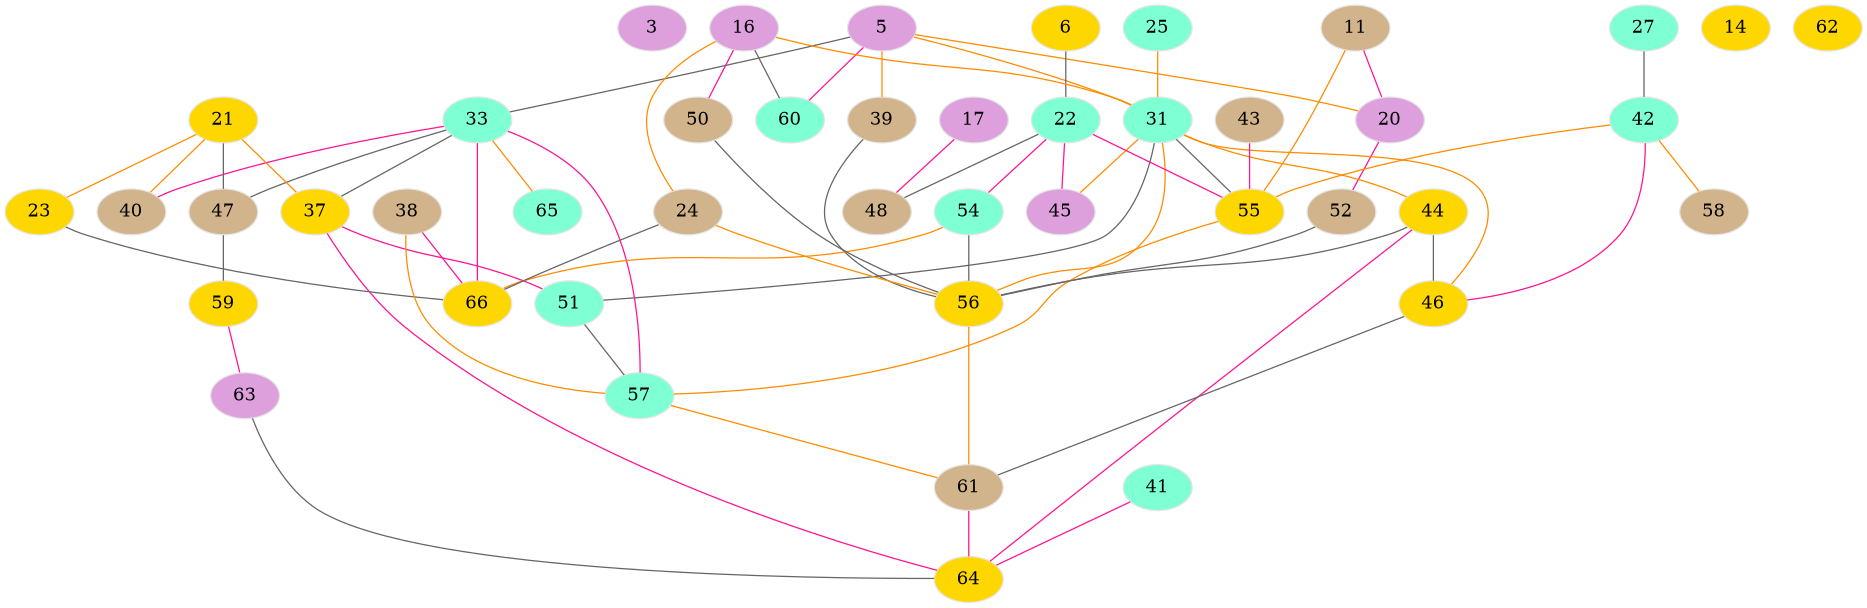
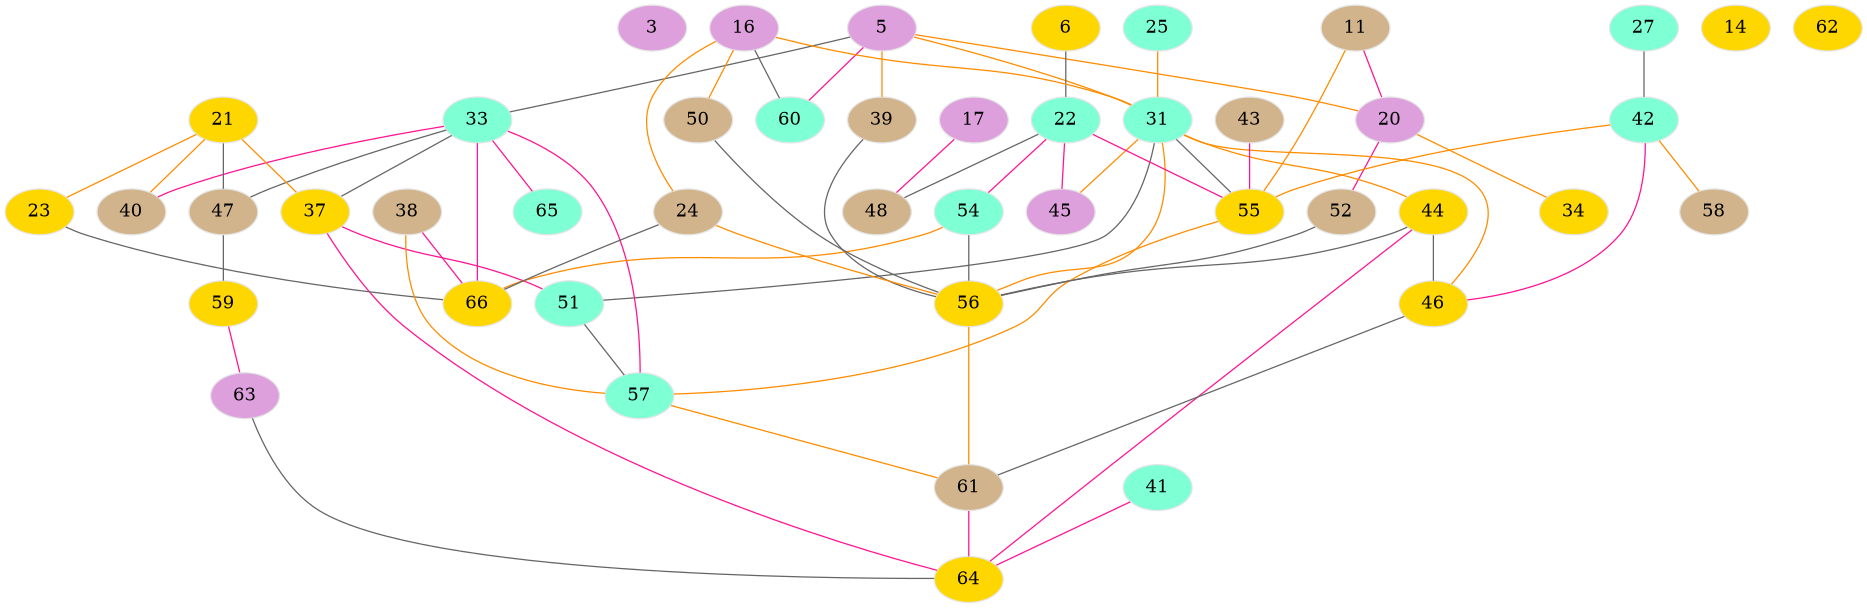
edge "16" -- "50": color deeppink -> darkorange
edge "33" -- "65": color darkorange -> deeppink
node "34": added
